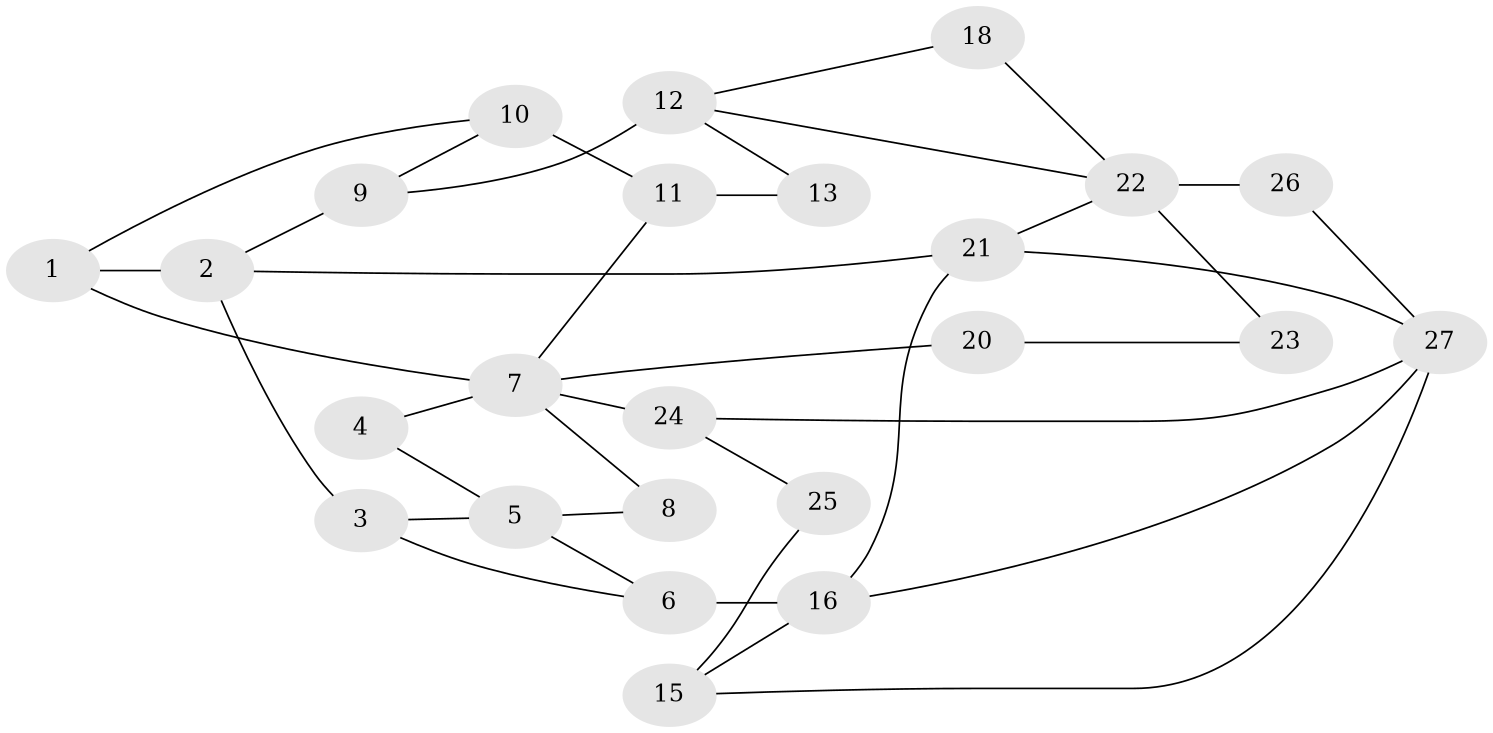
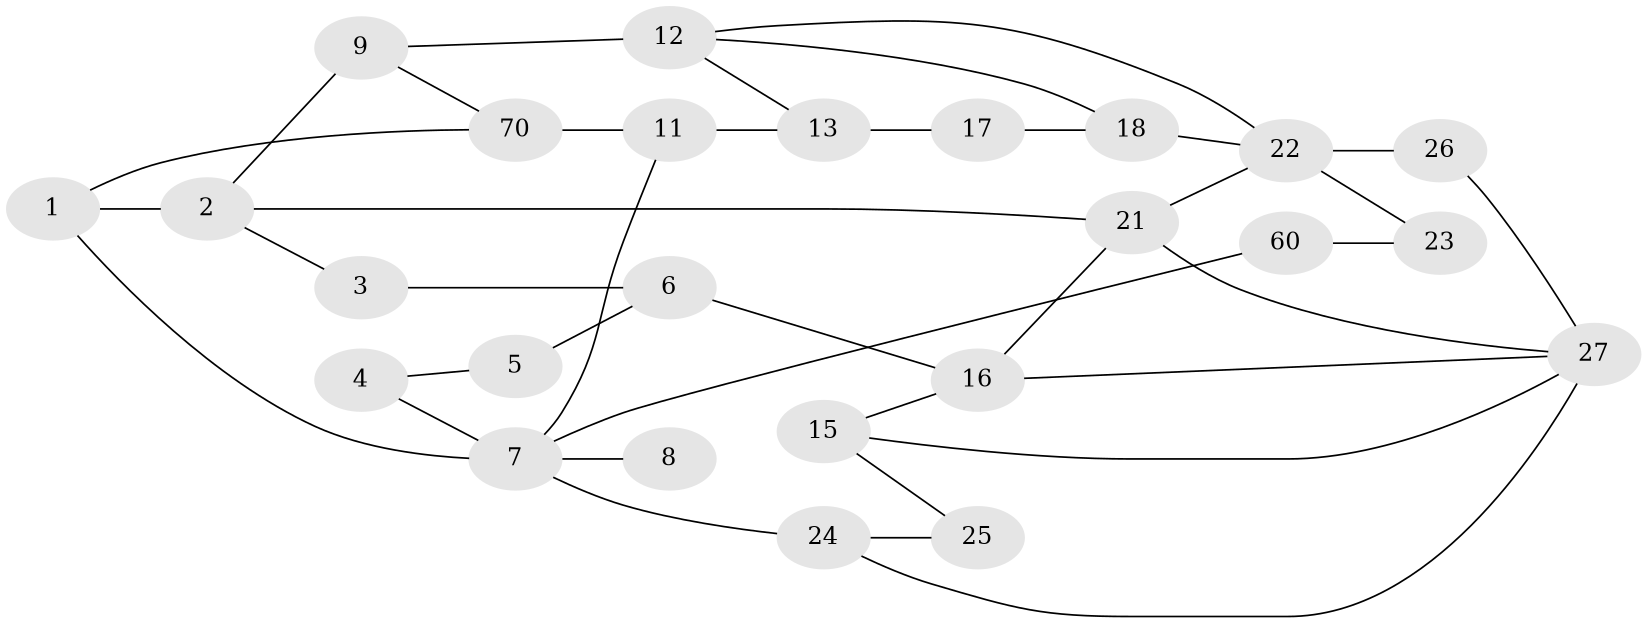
node "10": label "10" -> "70"
node "17": added
node "20": label "20" -> "60"
edge "8" -- "5": removed
edge "5" -- "3": removed
